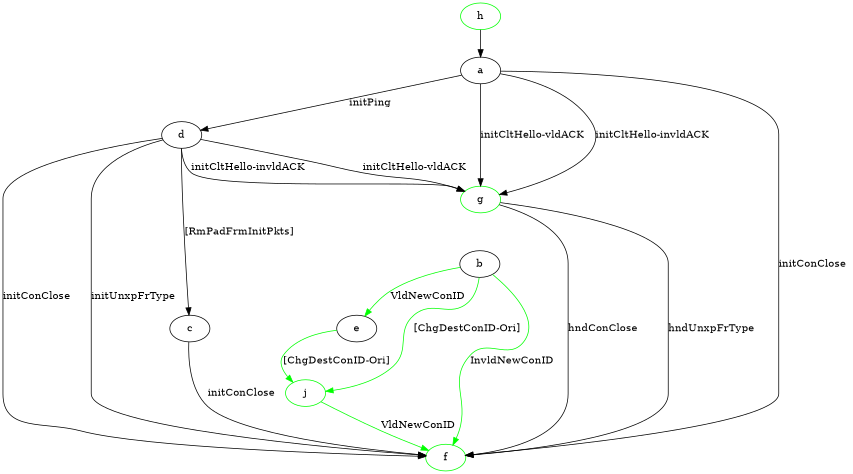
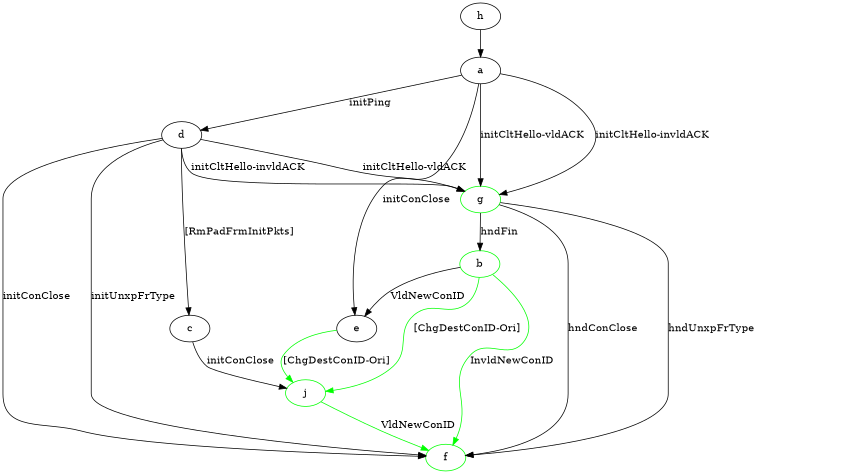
node "h": color green -> black
edge "g" -> "b": added, label "hndFin"
node "b": color black -> green
edge "a" -> "f": now "a" -> "e"
edge "b" -> "e": color green -> black
edge "c" -> "f": now "c" -> "j"
